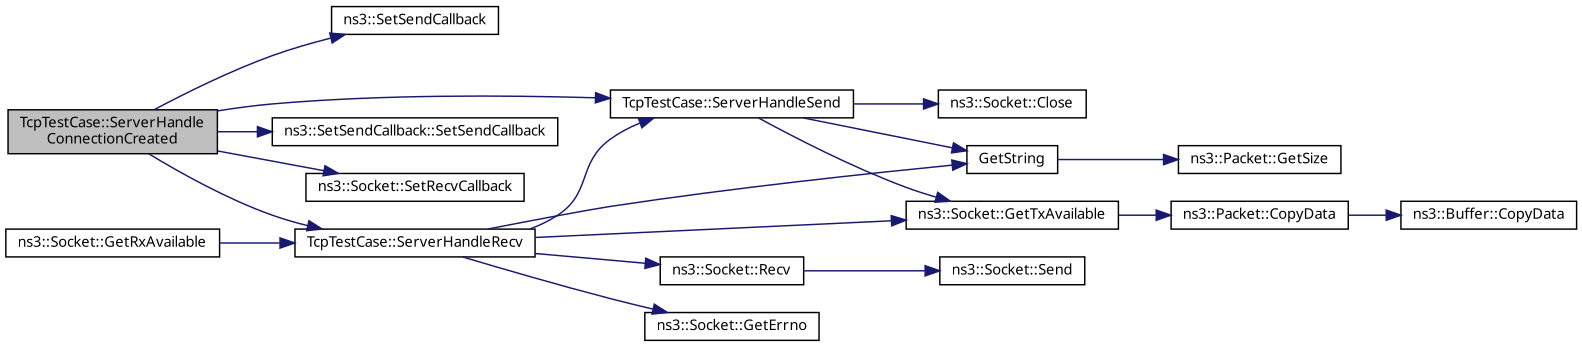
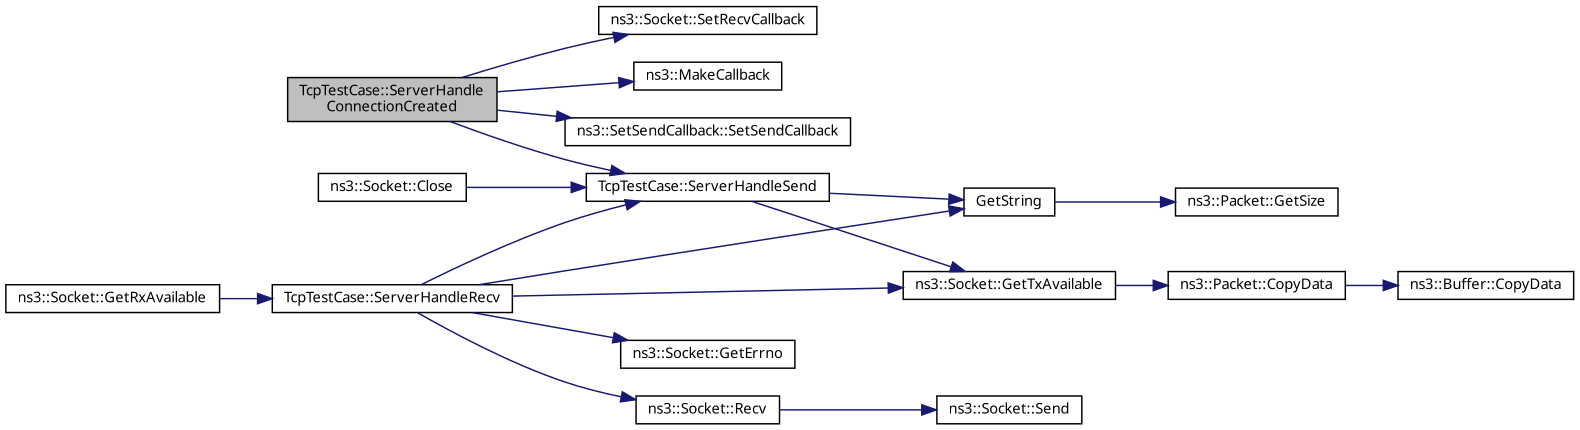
node "ns3::SetSendCallback": label "ns3::SetSendCallback" -> "ns3::MakeCallback"
edge "TcpTestCase::ServerHandleSend" -> "ns3::Socket::Close": reversed
edge "TcpTestCase::ServerHandle ConnectionCreated" -> "TcpTestCase::ServerHandleRecv": removed
